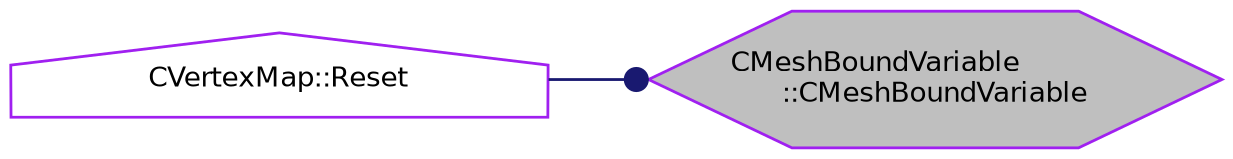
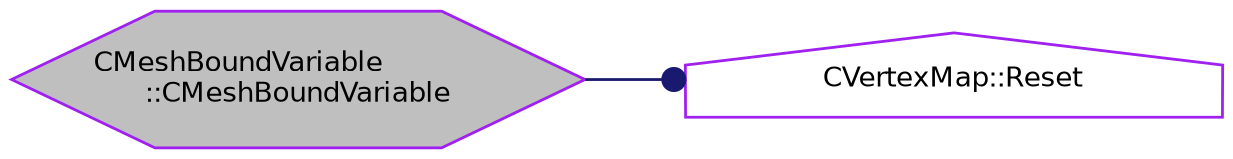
edge "CVertexMap::Reset" -> "CMeshBoundVariable ::CMeshBoundVariable": reversed
